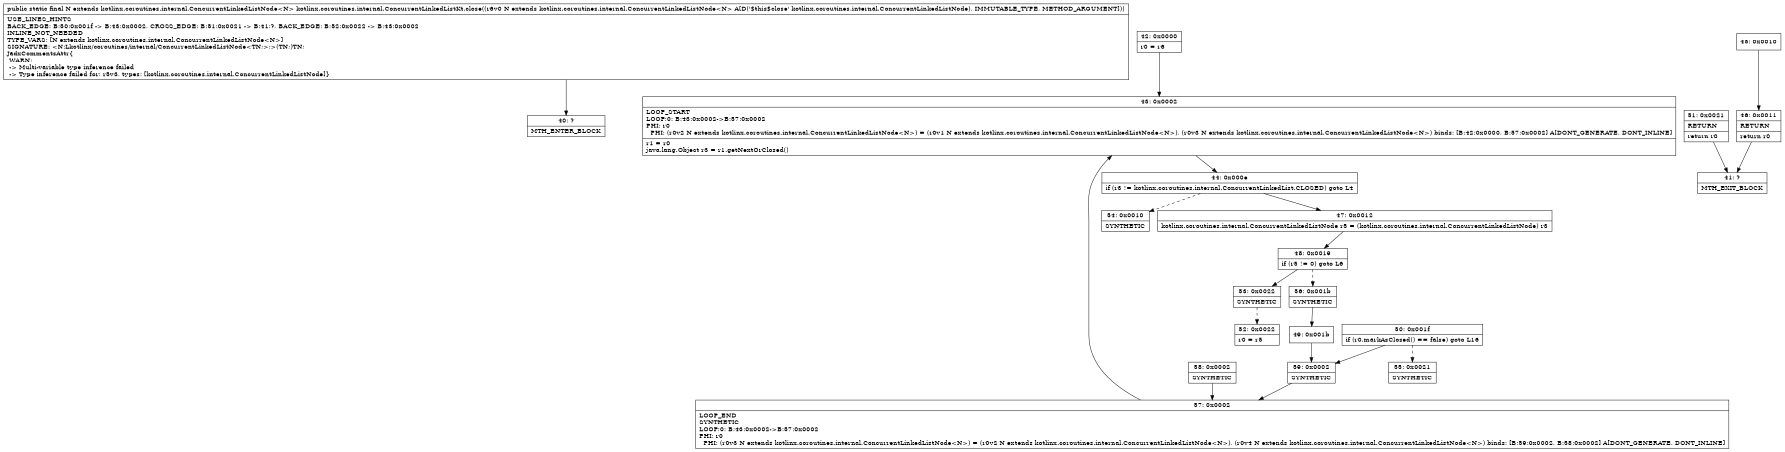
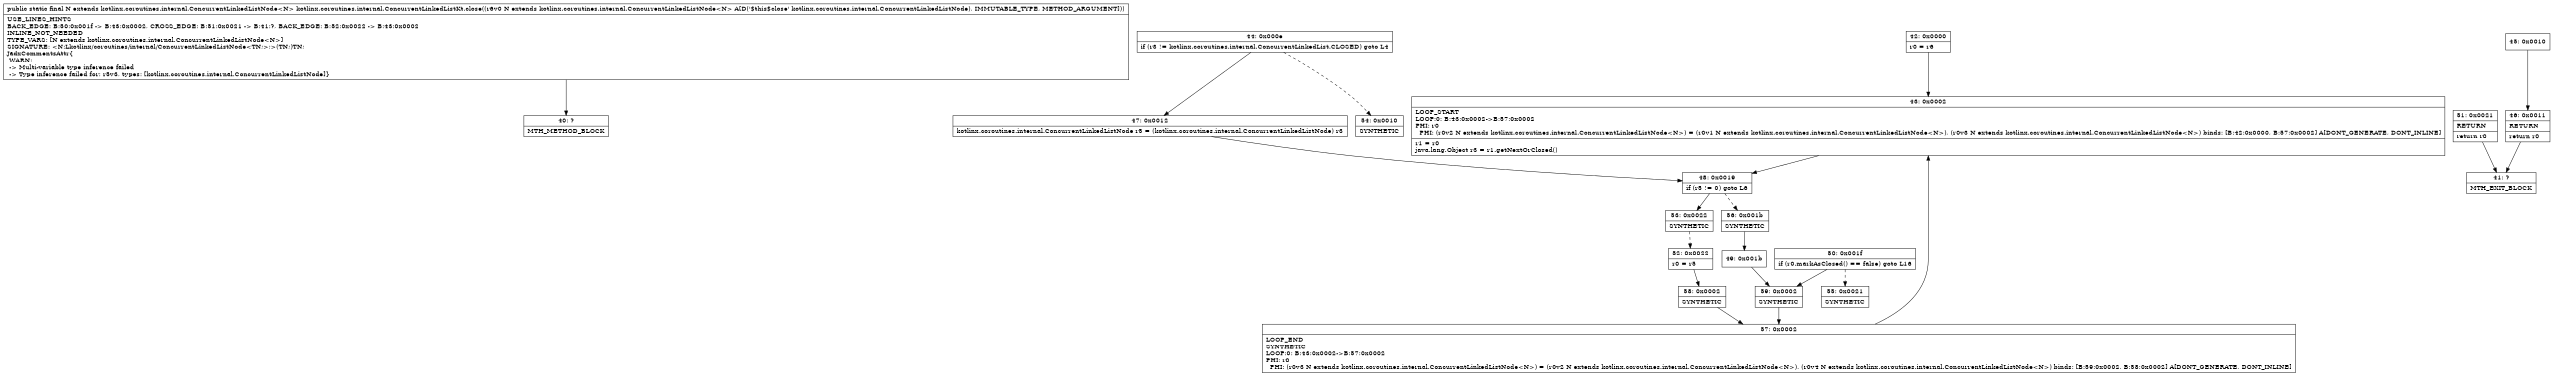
node "40: ?": text "MTH_ENTER_BLOCK" -> "MTH_METHOD_BLOCK"
edge "43: 0x0002" -> "44: 0x000e": now "43: 0x0002" -> "48: 0x0019"
edge "52: 0x0022" -> "58: 0x0002": added
